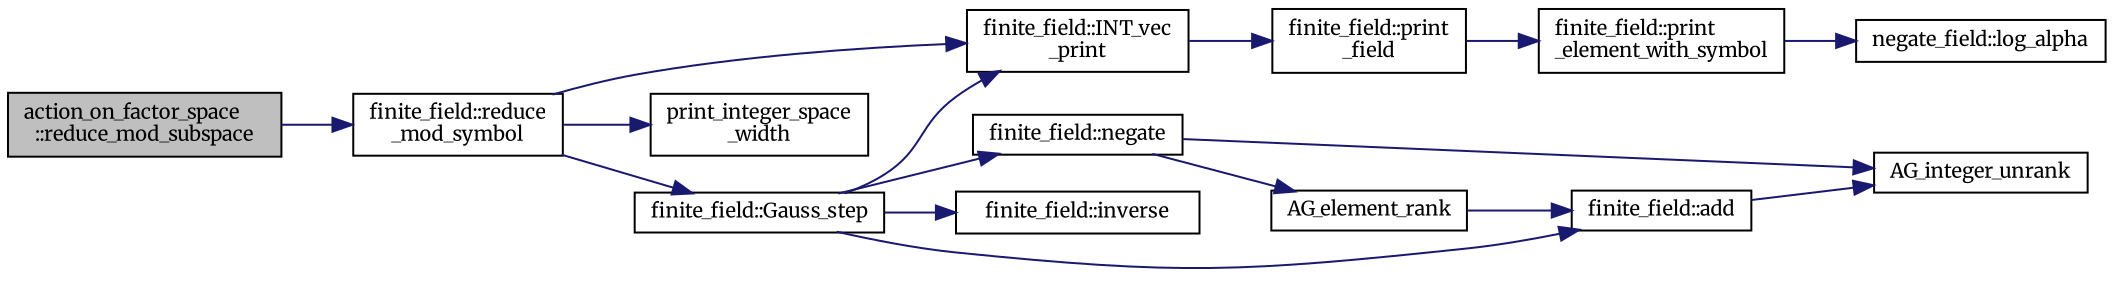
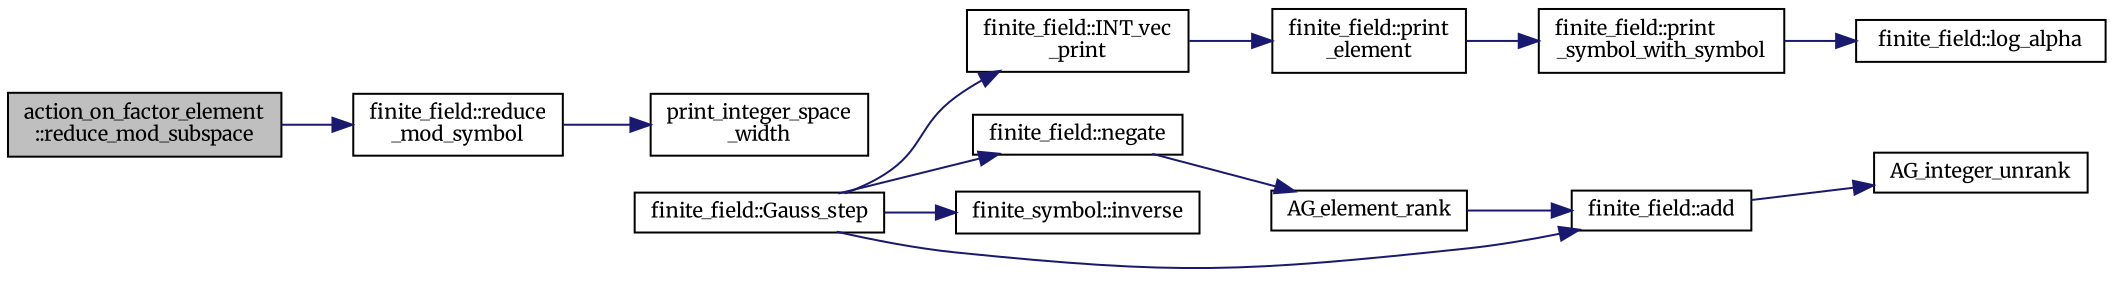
node "finite_field::print _field": label "finite_field::print _field" -> "finite_field::print _element"
node "finite_field::print _element_with_symbol": label "finite_field::print _element_with_symbol" -> "finite_field::print _symbol_with_symbol"
node "negate_field::log_alpha": label "negate_field::log_alpha" -> "finite_field::log_alpha"
edge "finite_field::reduce _mod_symbol" -> "finite_field::INT_vec _print": removed
node "action_on_factor_space ::reduce_mod_subspace": label "action_on_factor_space ::reduce_mod_subspace" -> "action_on_factor_element ::reduce_mod_subspace"
edge "finite_field::negate" -> "AG_integer_unrank": removed
edge "finite_field::reduce _mod_symbol" -> "finite_field::Gauss_step": removed
node "finite_field::inverse": label "finite_field::inverse" -> "finite_symbol::inverse"
